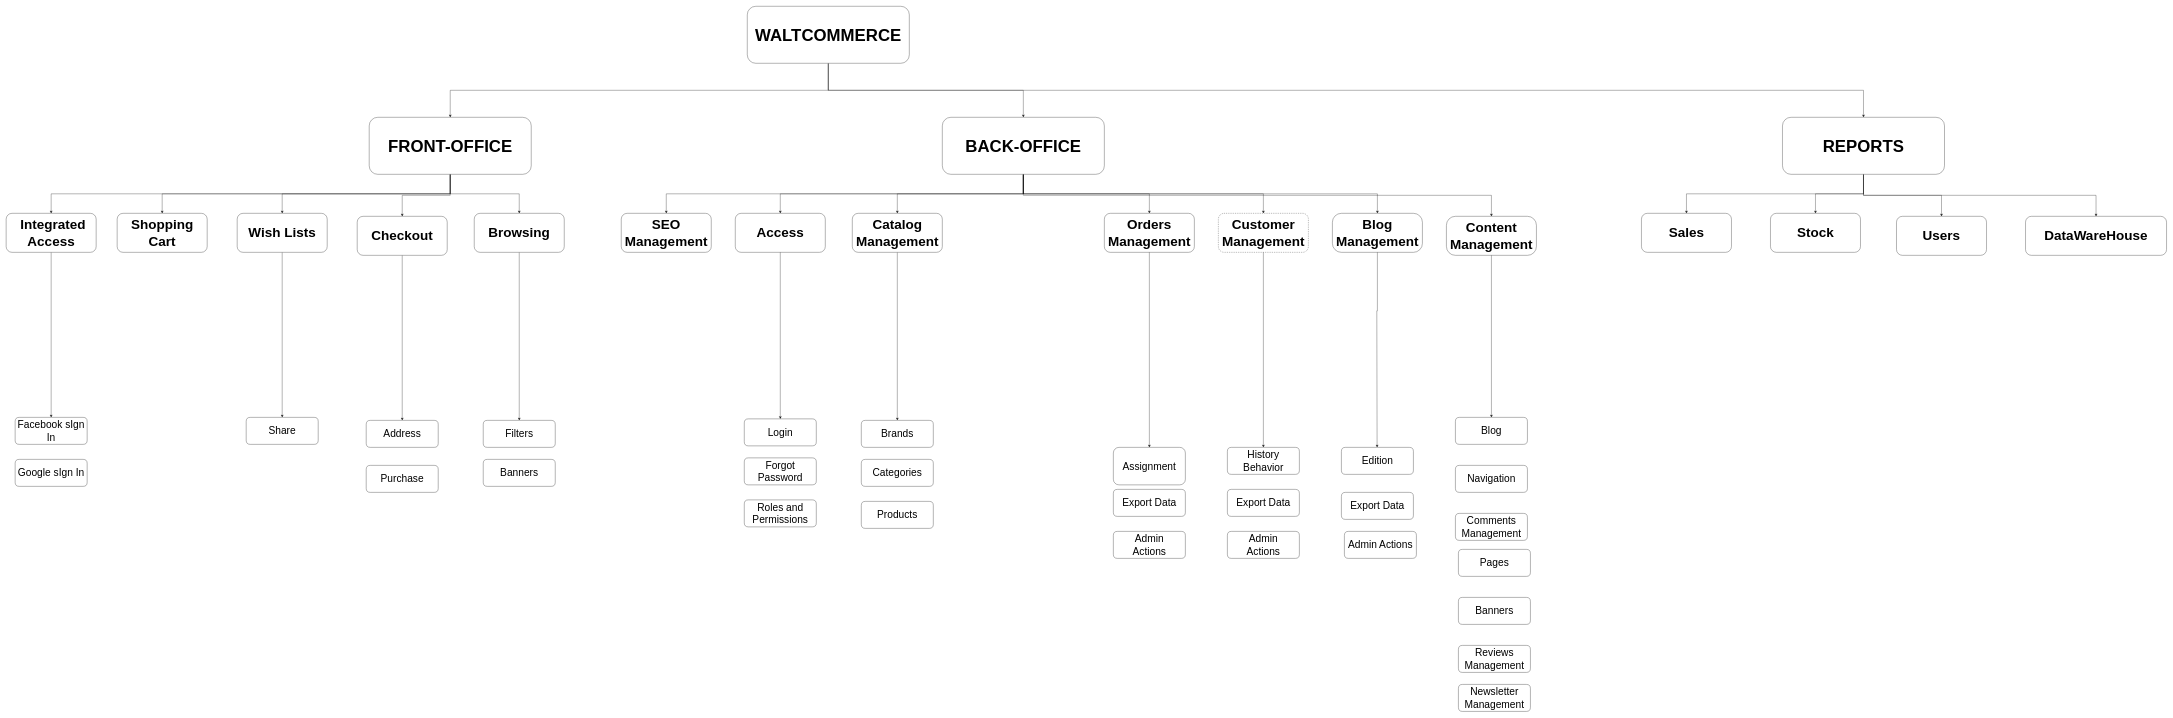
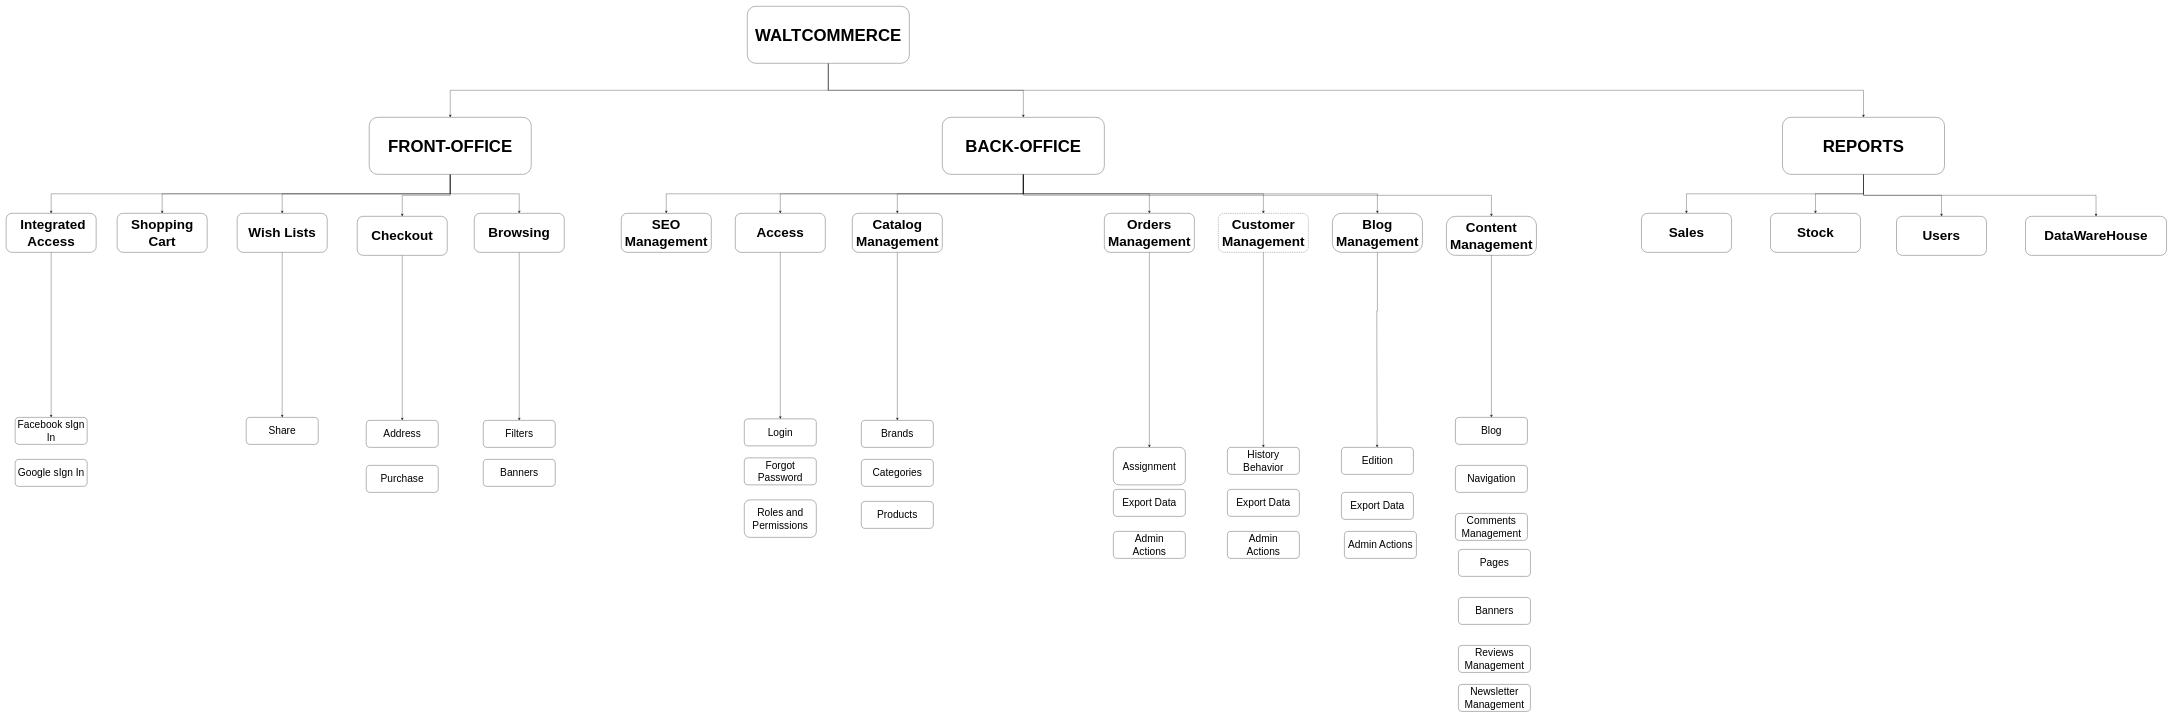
node "Roles and Permissions": size 72x27 -> 72x38
